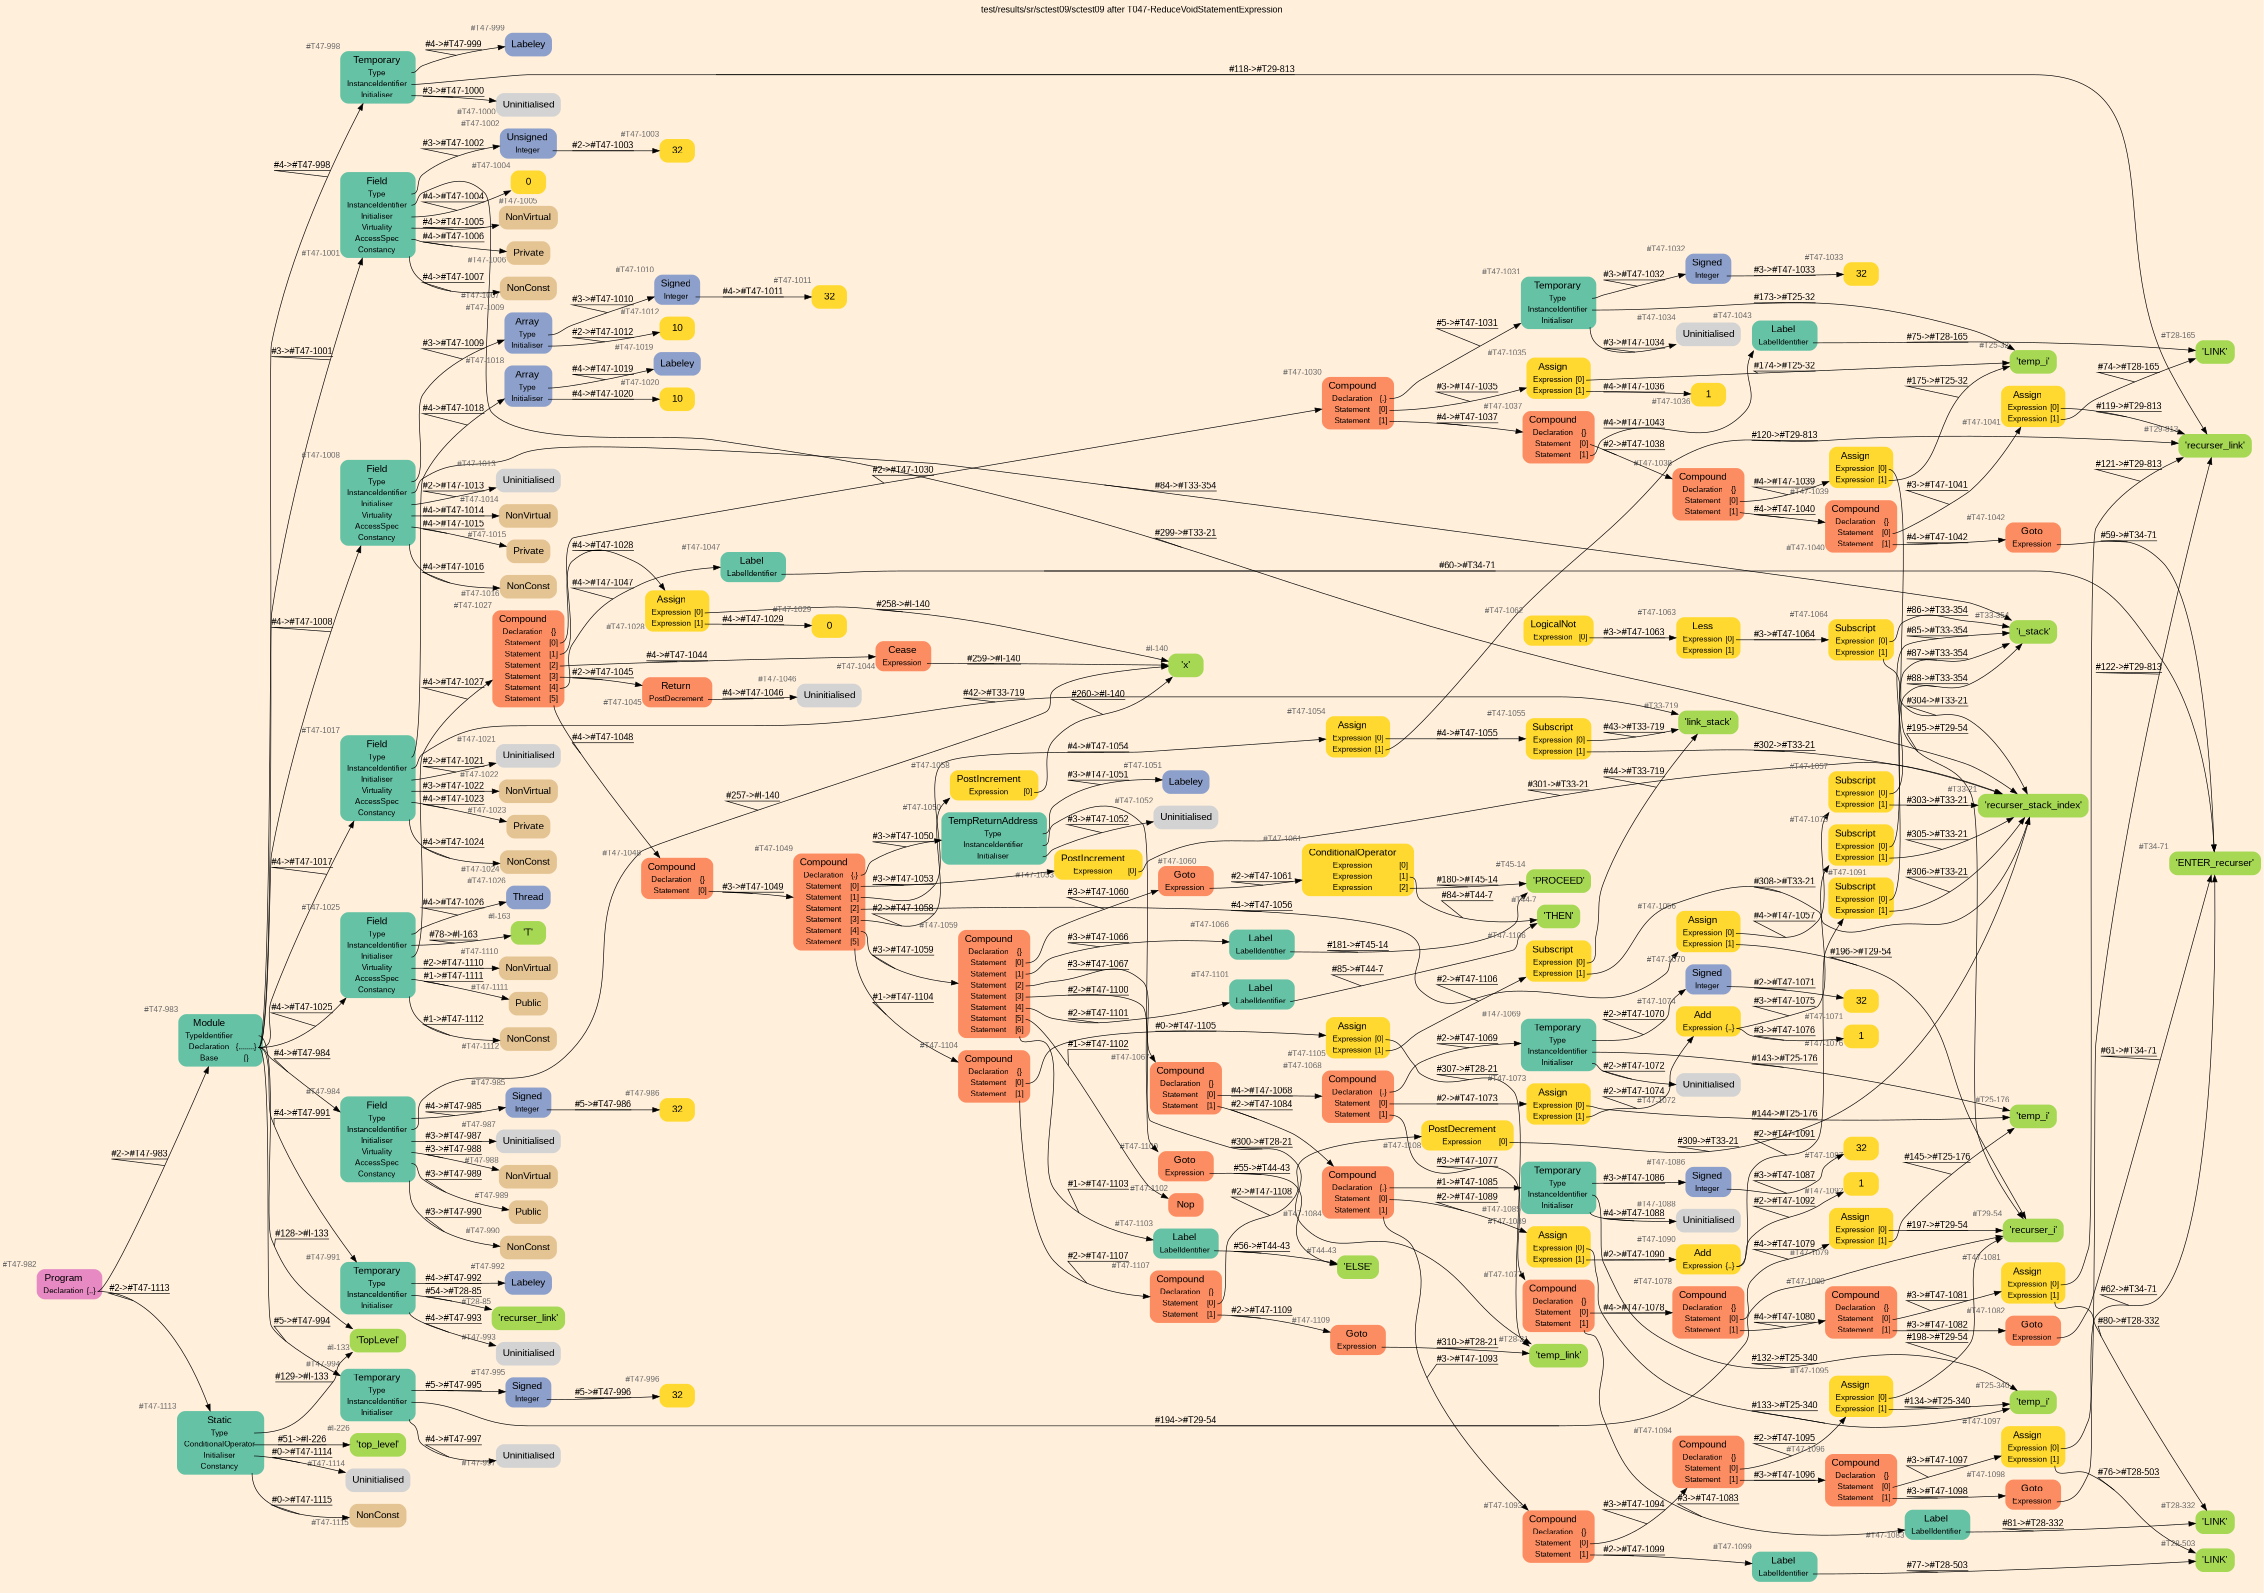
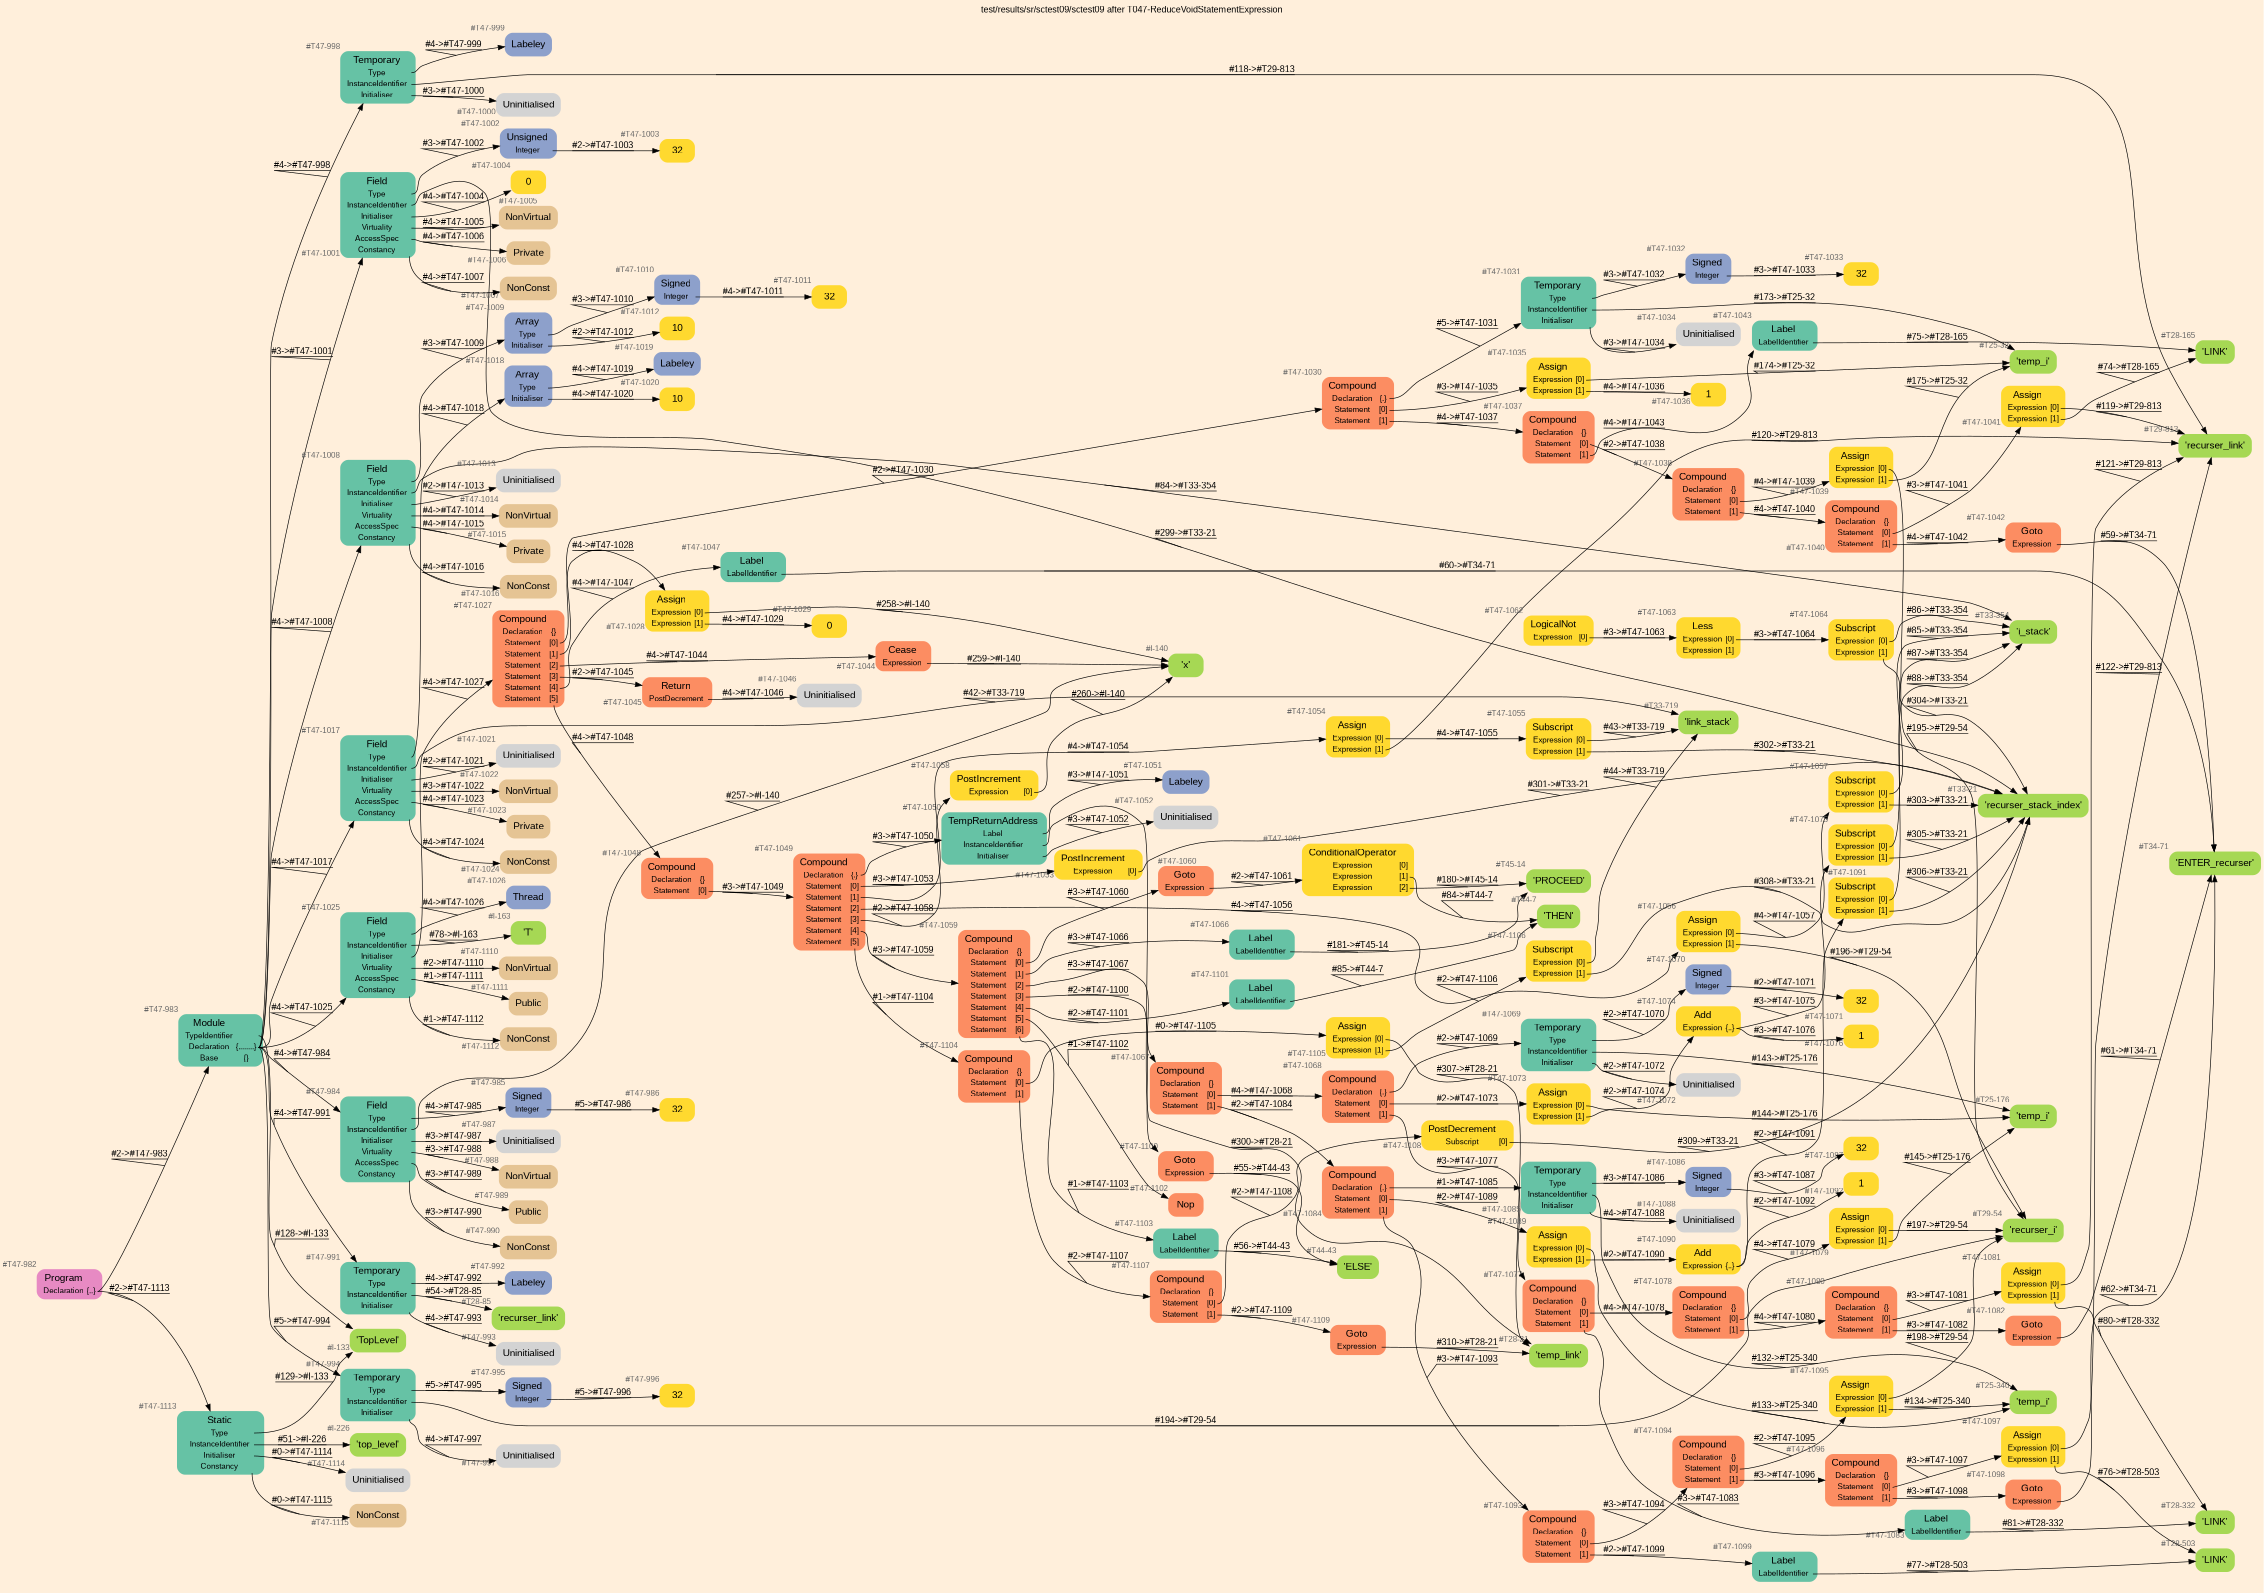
node "TempReturnAddress": text "Type" -> "Label"
node "PostDecrement": text "Expression" -> "Subscript"
node "Static": text "ConditionalOperator" -> "InstanceIdentifier"
